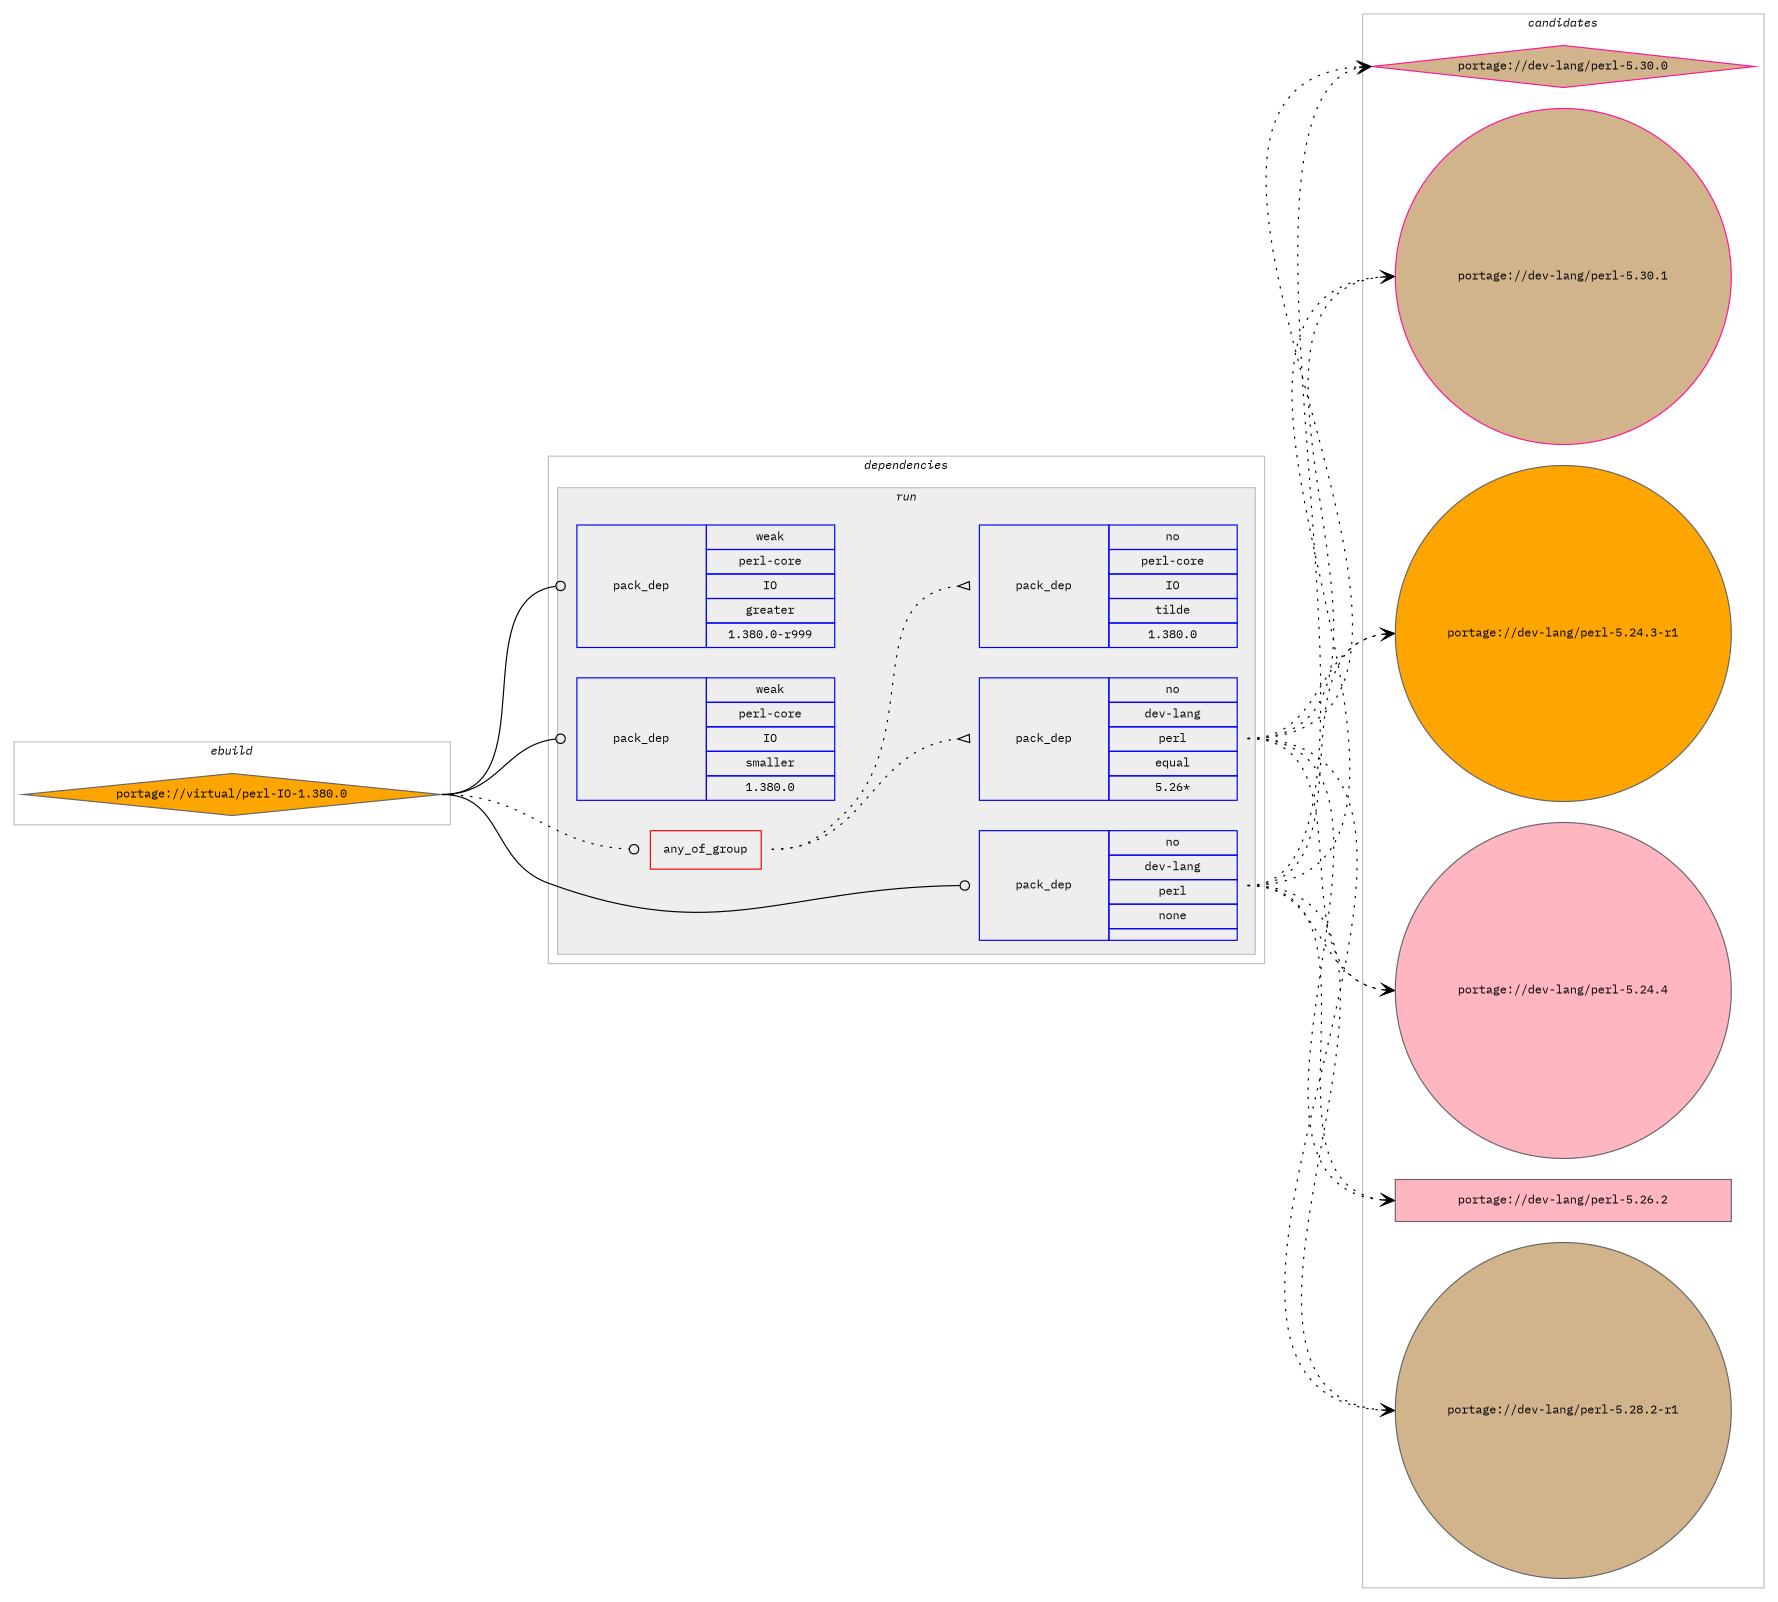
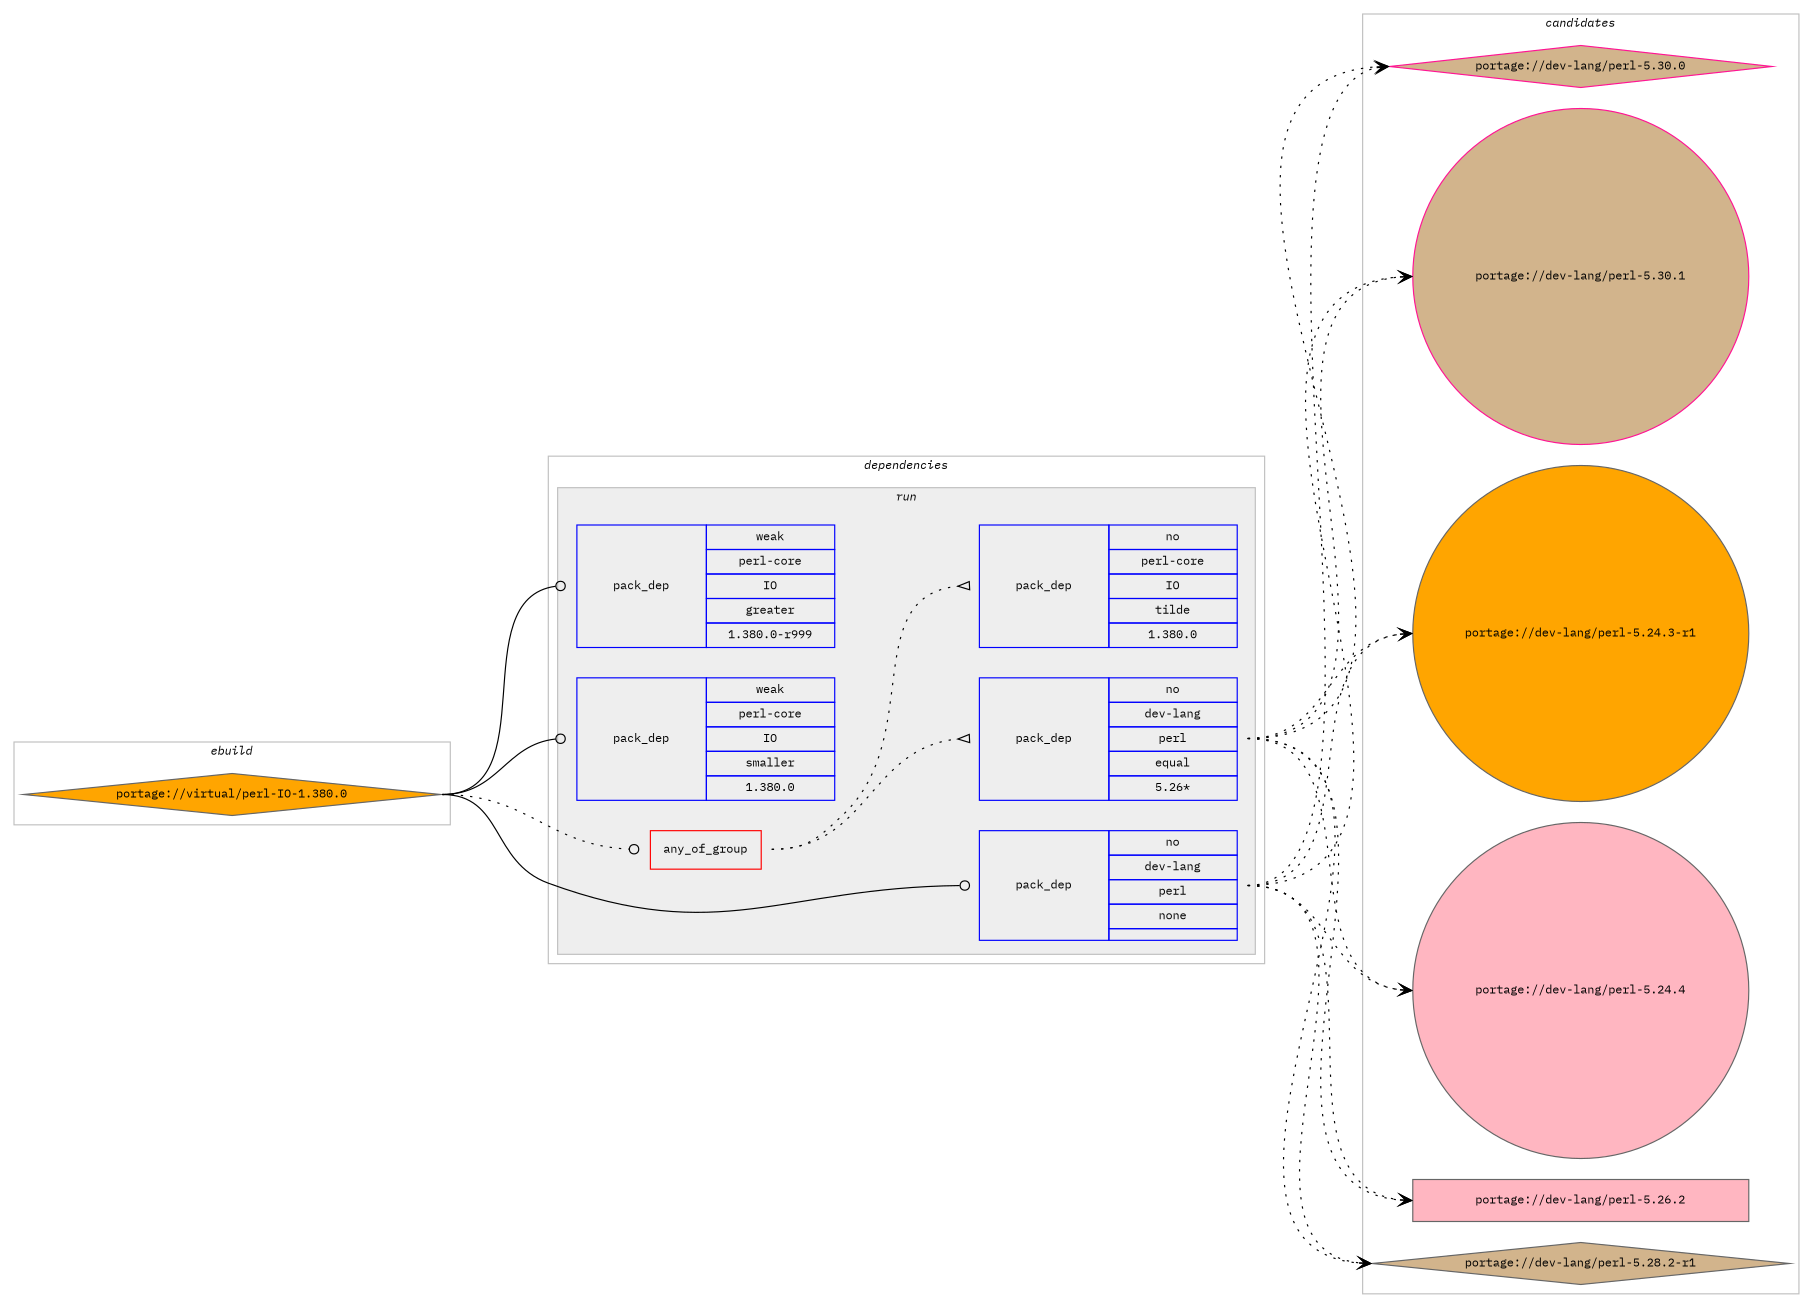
node "portage://dev-lang/perl-5.28.2-r1": shape circle -> diamond
